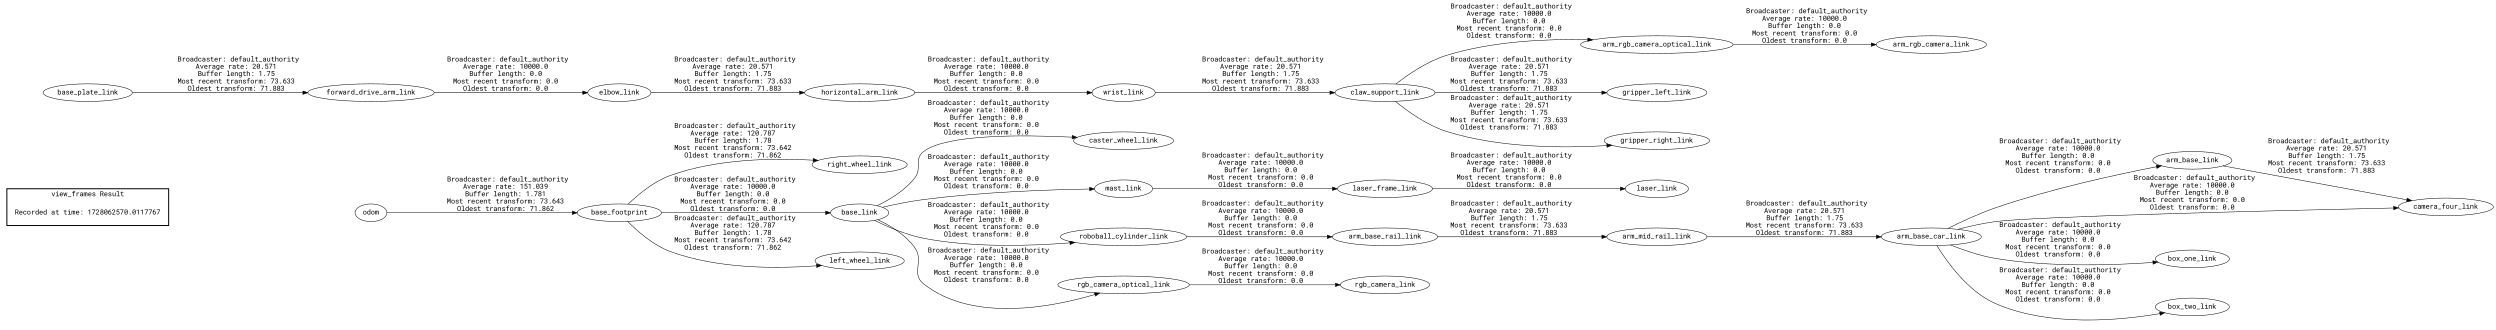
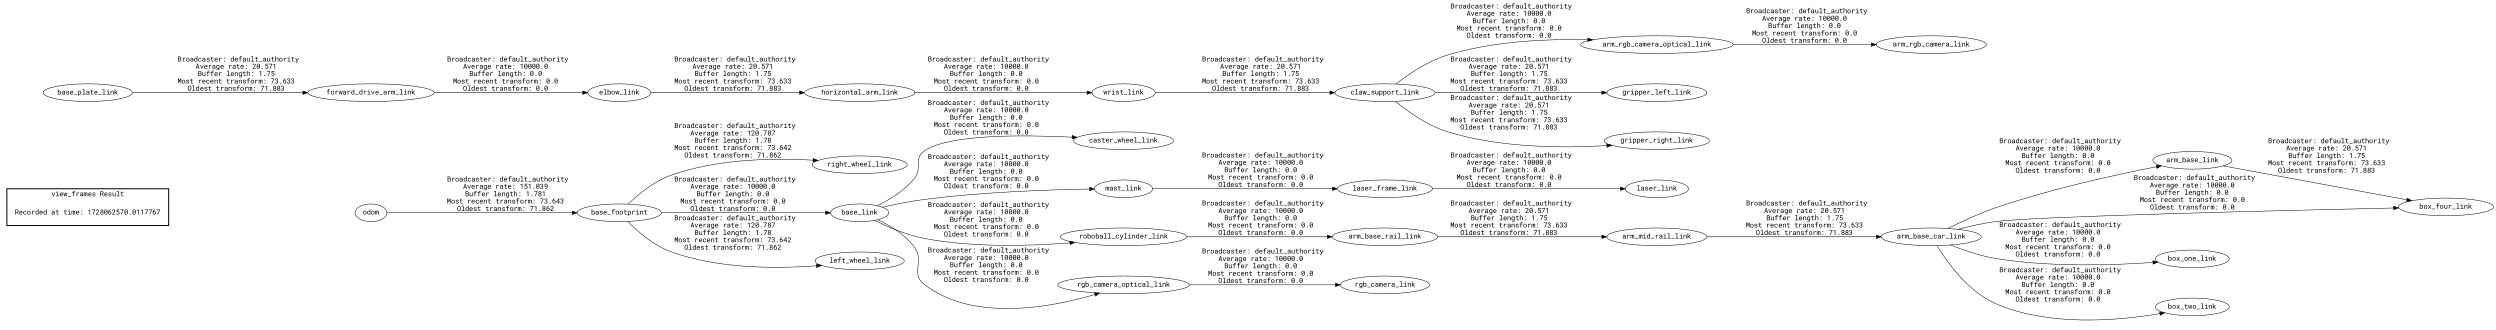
node "camera_four_link": label "camera_four_link" -> "box_four_link"
